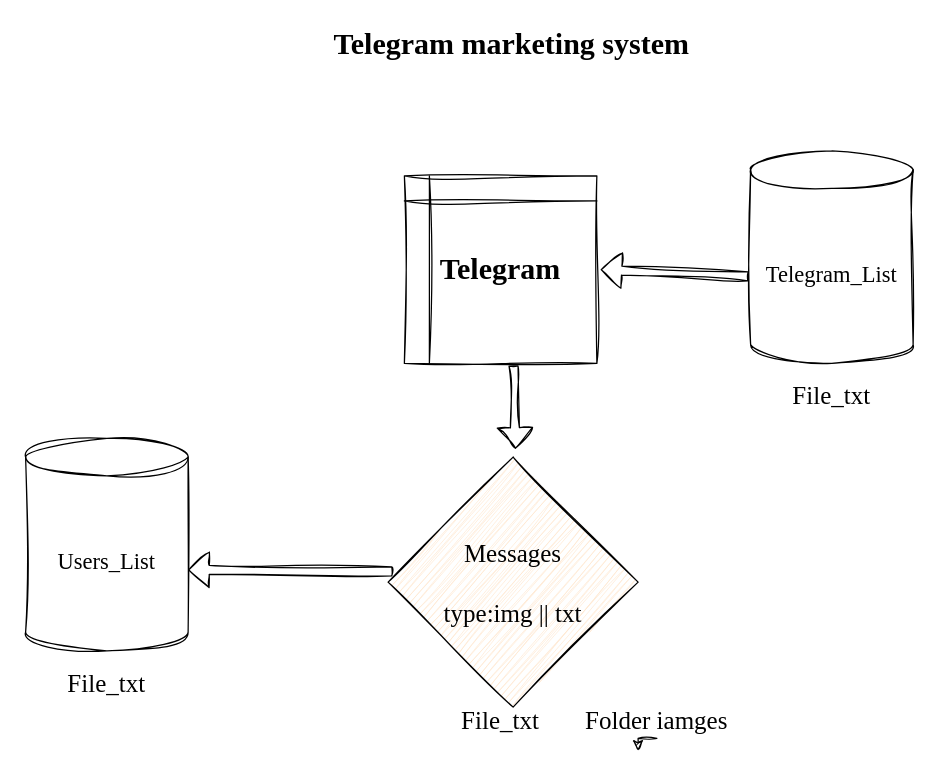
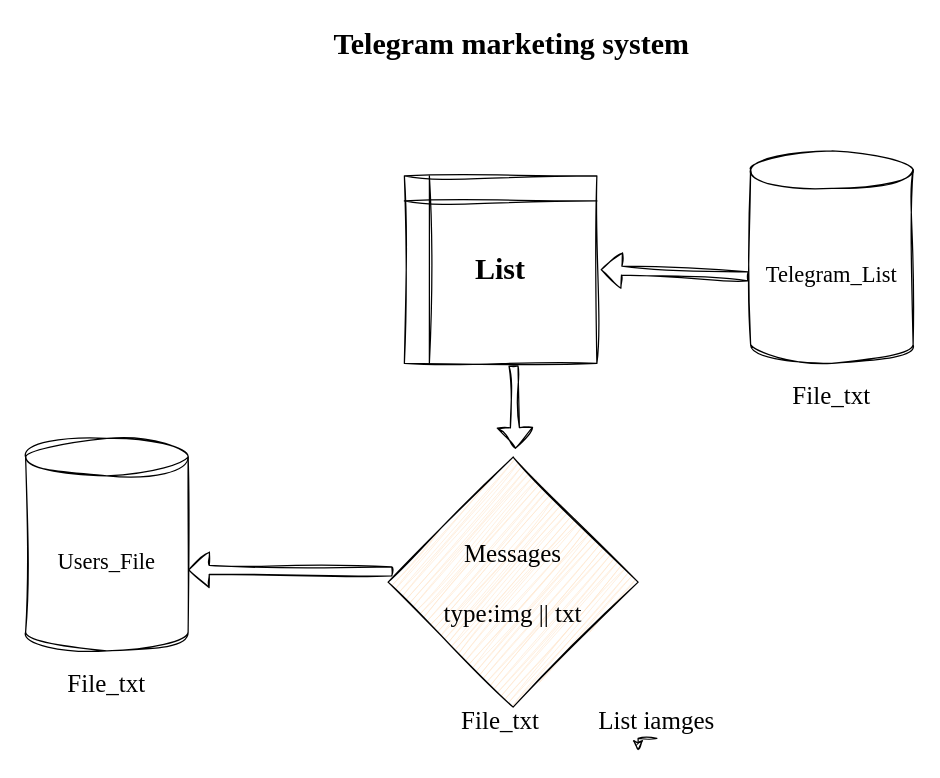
node "Telegram": label "Telegram" -> "List"
node "Users_List": label "Users_List" -> "Users_File"
node "Folder iamges": label "Folder iamges" -> "List iamges"
